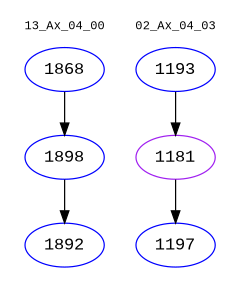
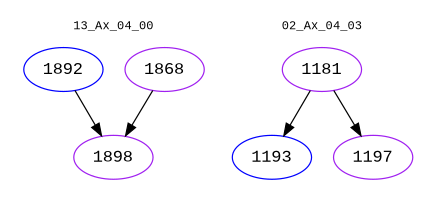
node "1868": color blue -> purple
edge "1193" -> "1181": reversed
node "1898": color blue -> purple
edge "1898" -> "1892": reversed
node "1197": color blue -> purple
